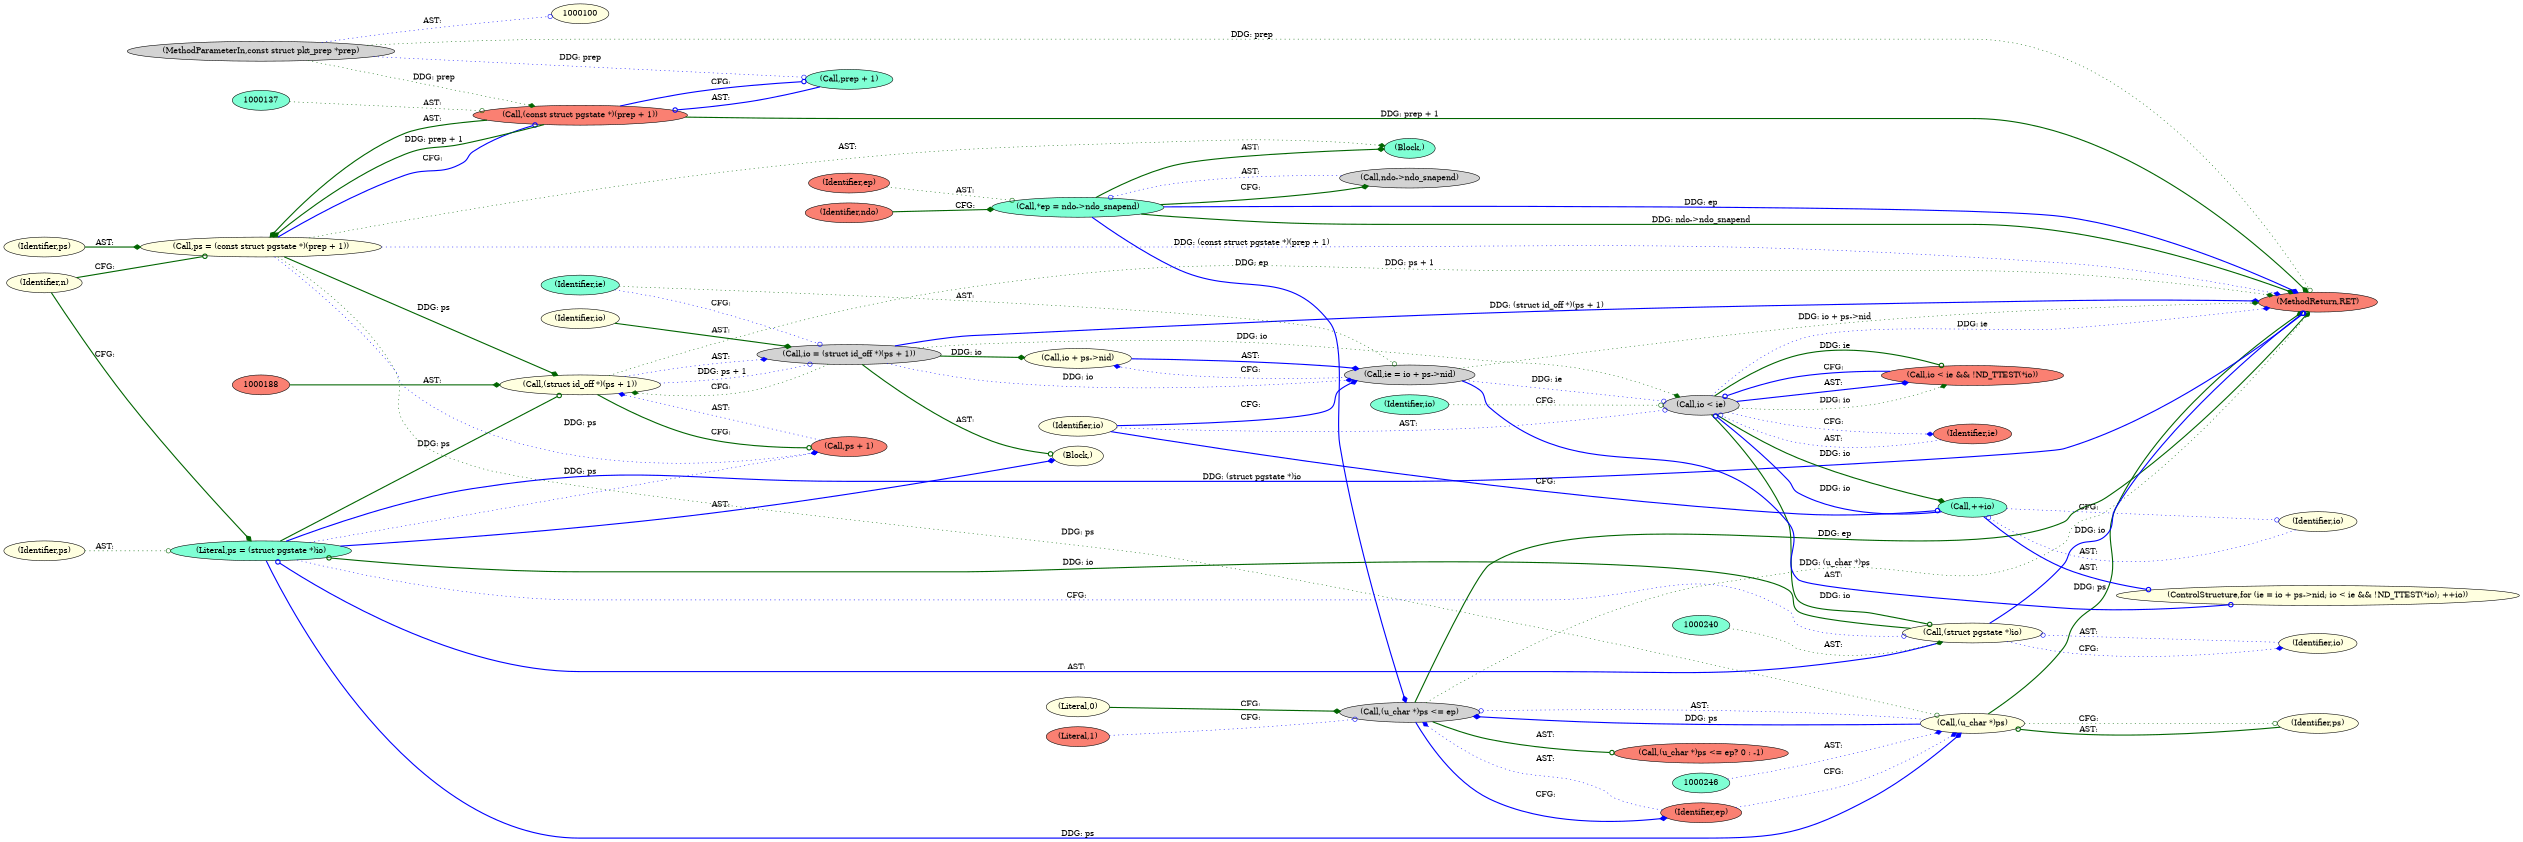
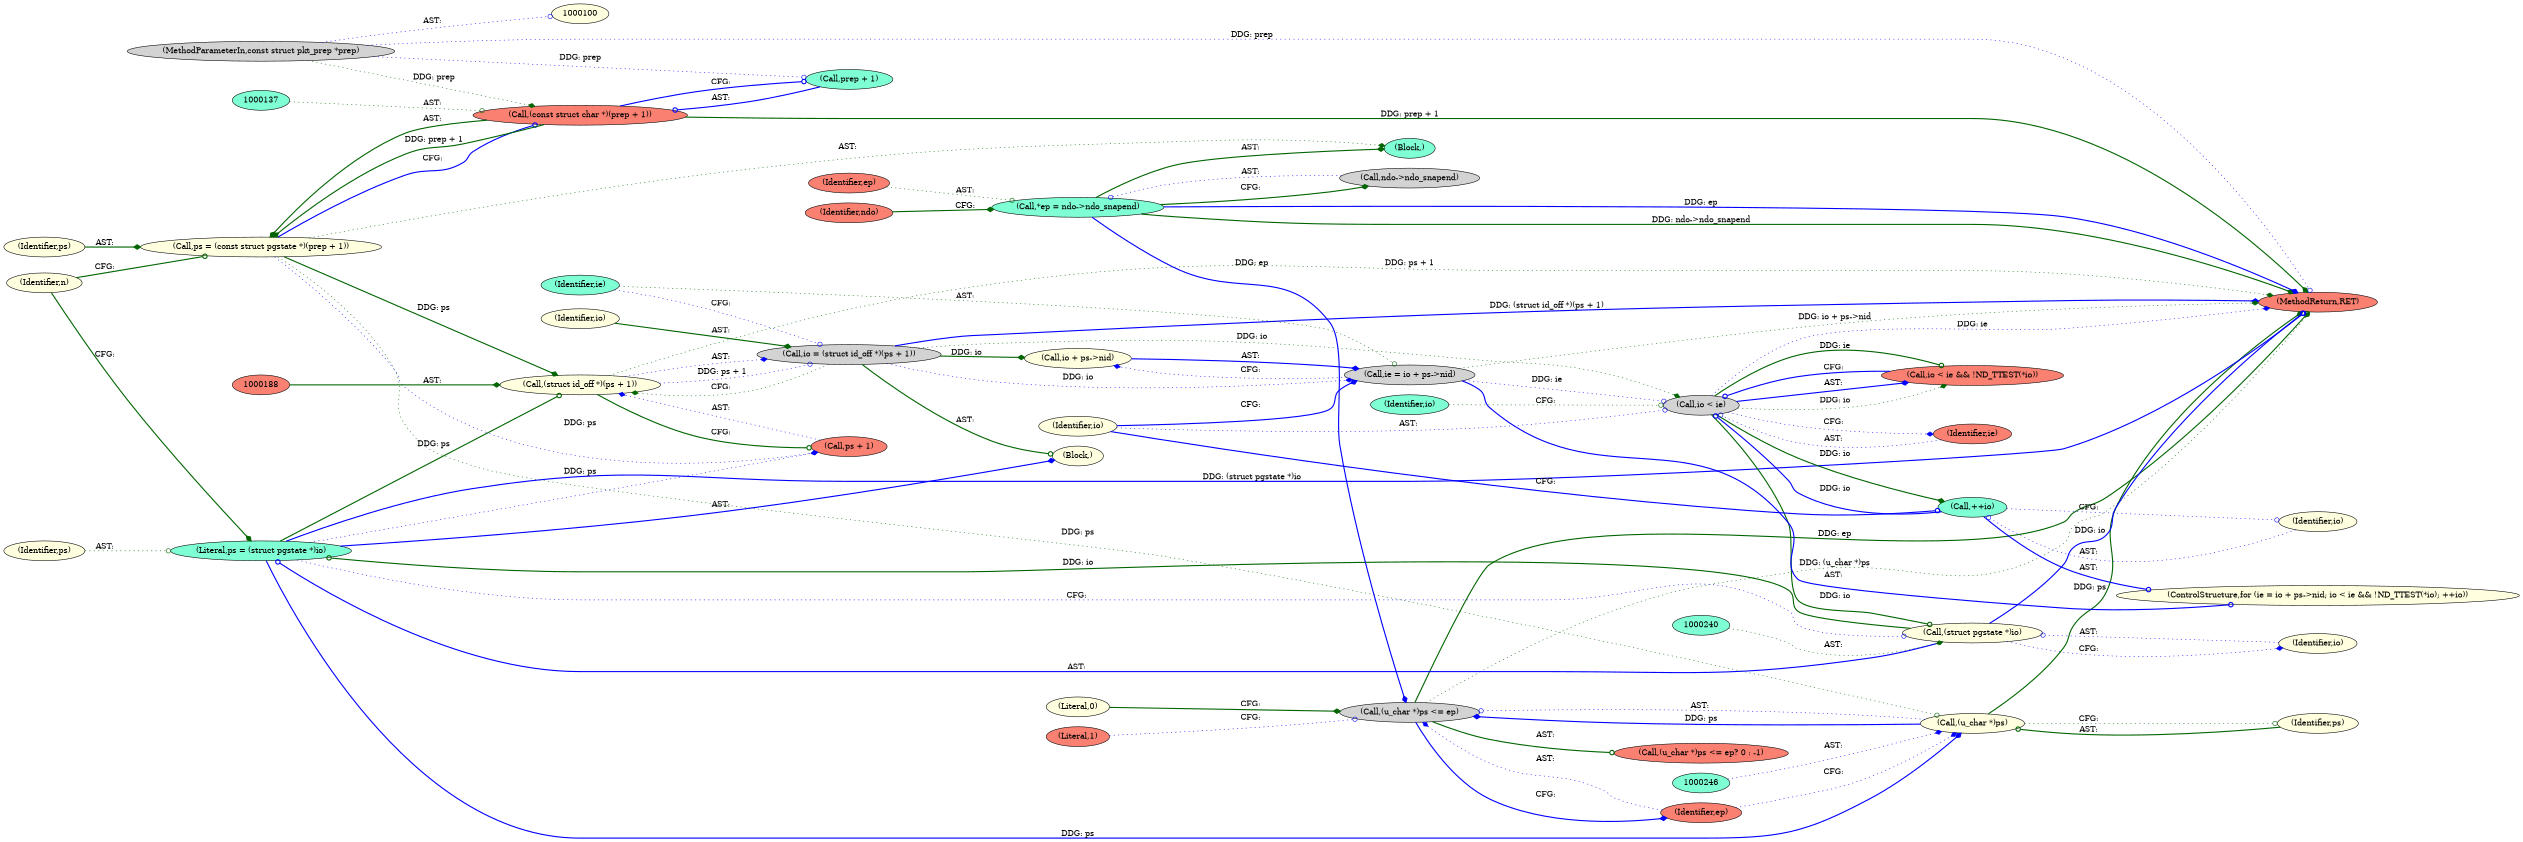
edge "(MethodParameterIn,const struct pkt_prep *prep)" -> "(MethodReturn,RET)": color darkgreen -> blue
node "(Call,(const struct pgstate *)(prep + 1))": label "(Call,(const struct pgstate *)(prep + 1))" -> "(Call,(const struct char *)(prep + 1))"
edge "(Call,ps = (const struct pgstate *)(prep + 1))" -> "(MethodReturn,RET)": removed, label "DDG: (const struct pgstate *)(prep + 1)"
